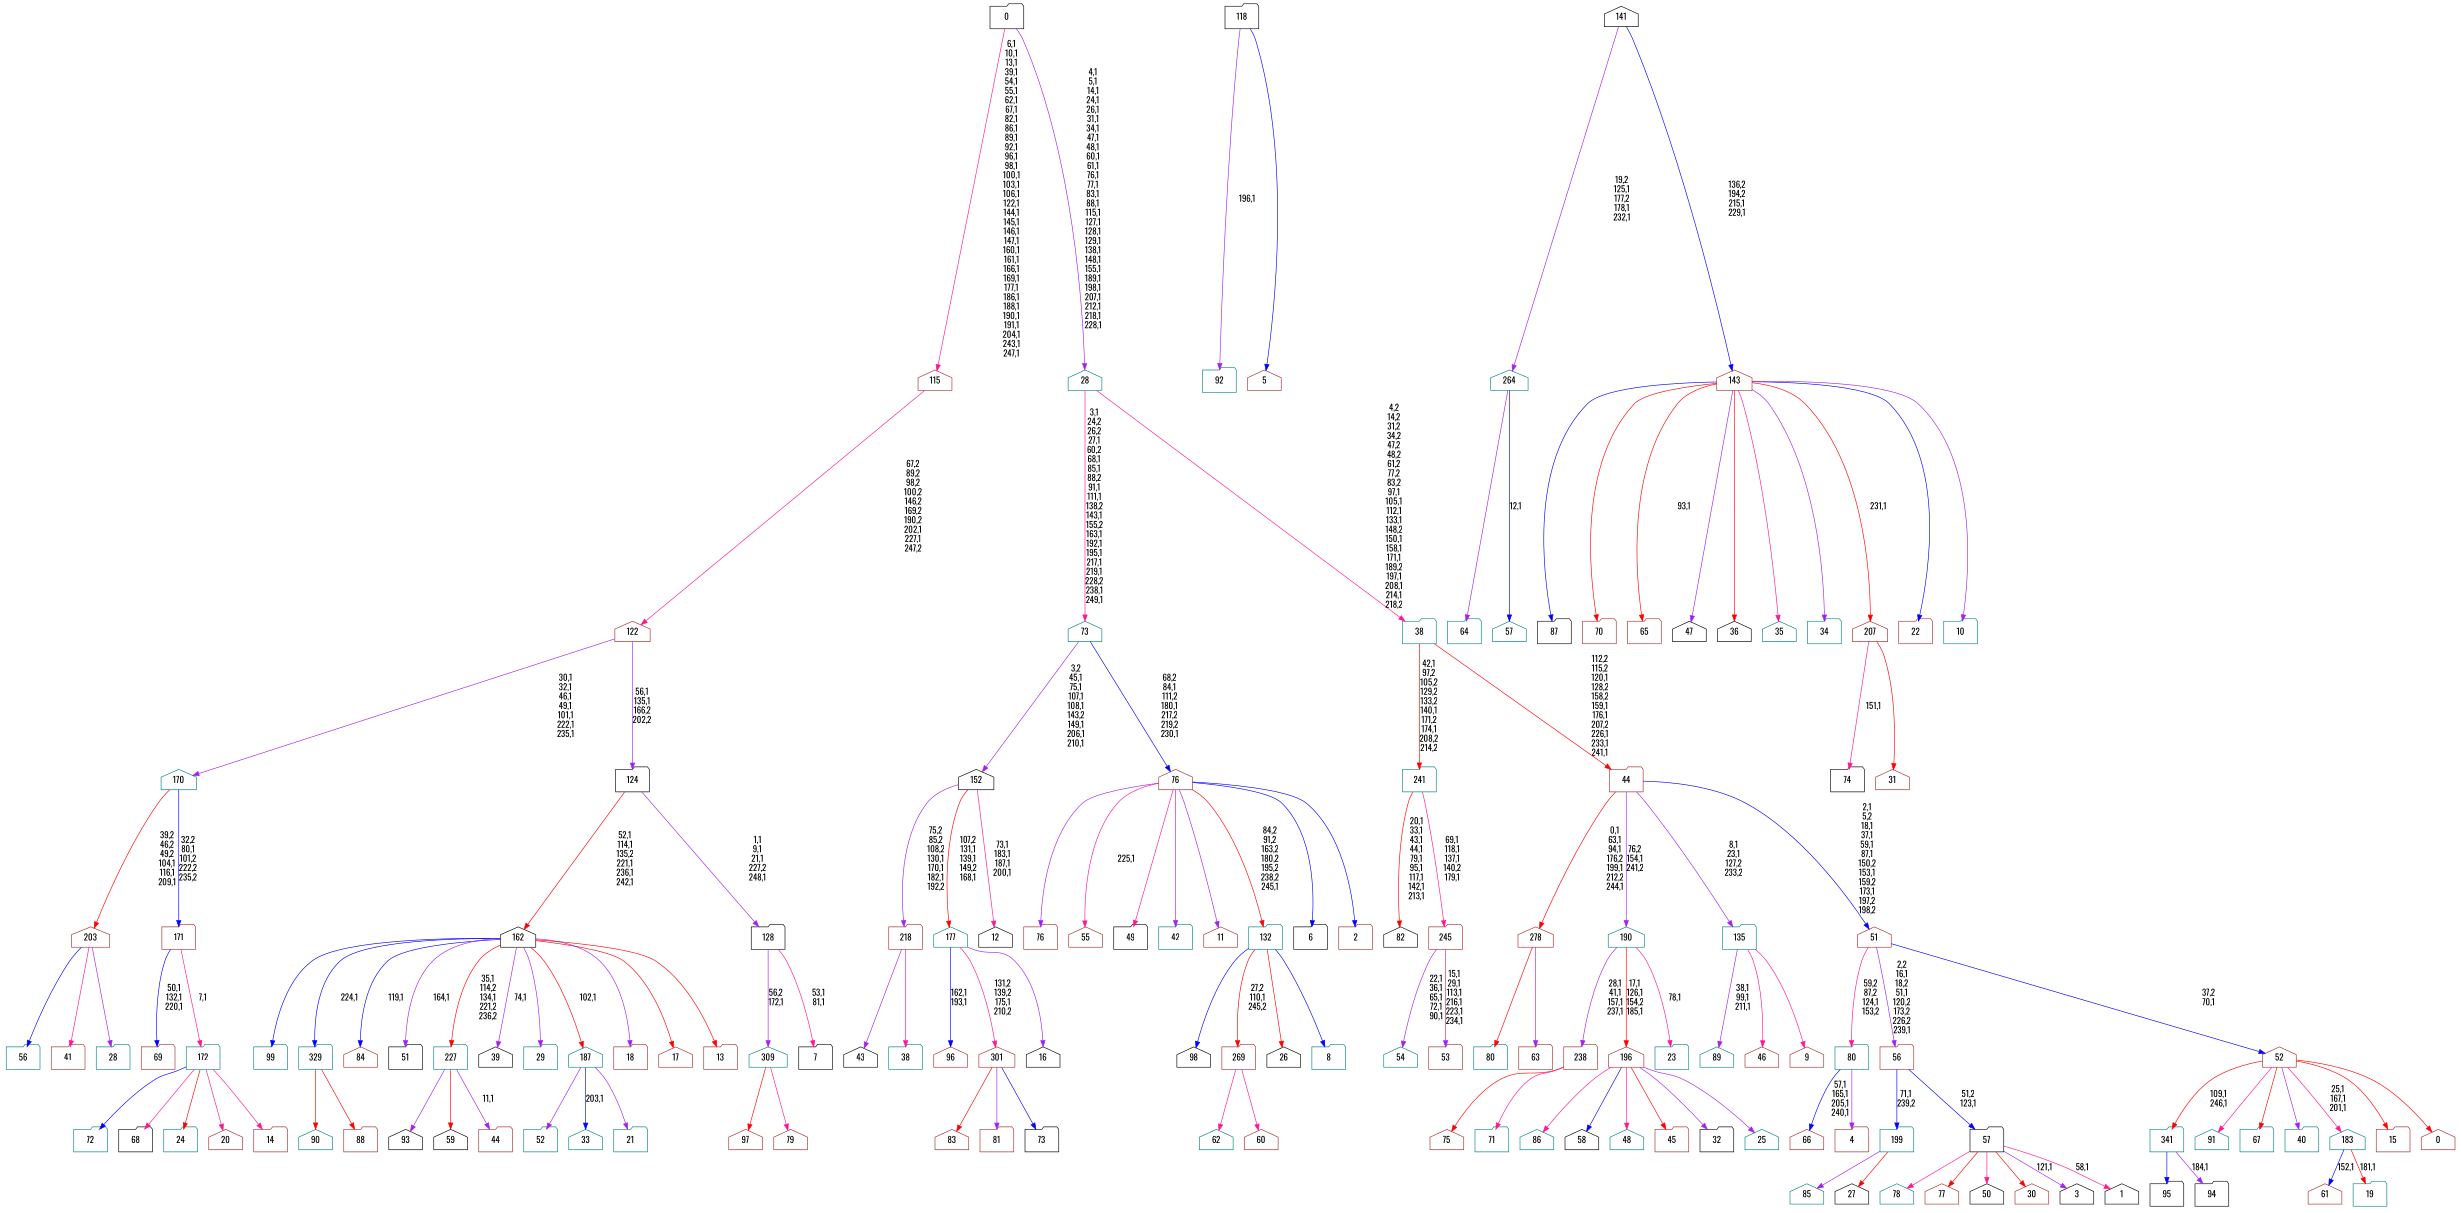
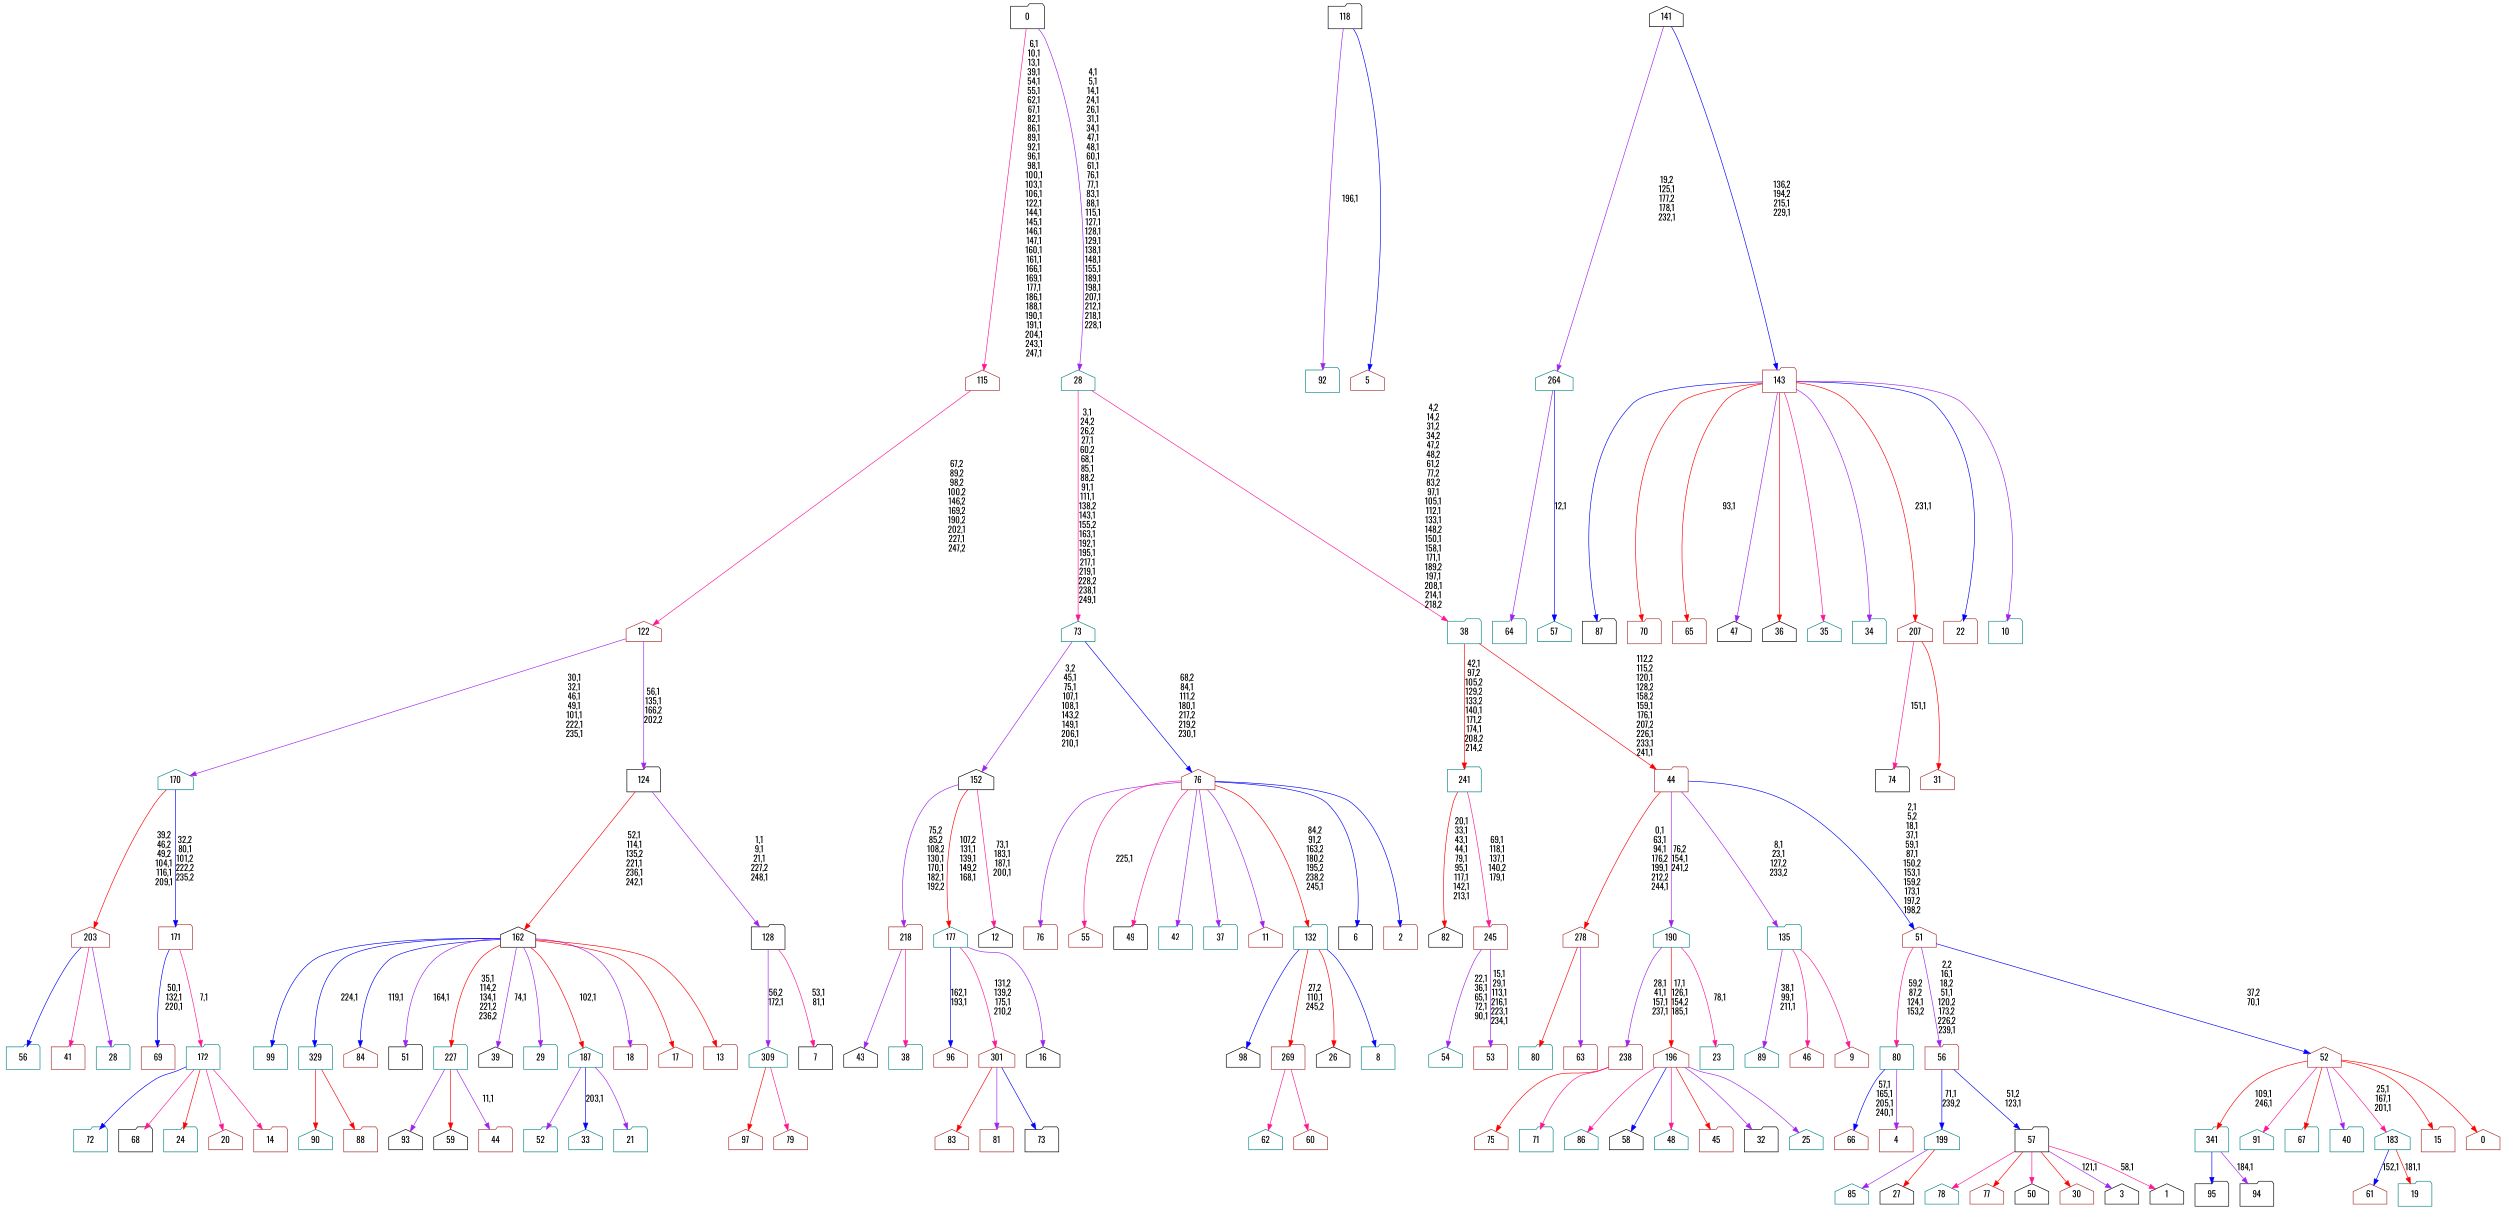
node "143": shape house -> folder
node "37": added
node "199": shape folder -> house
